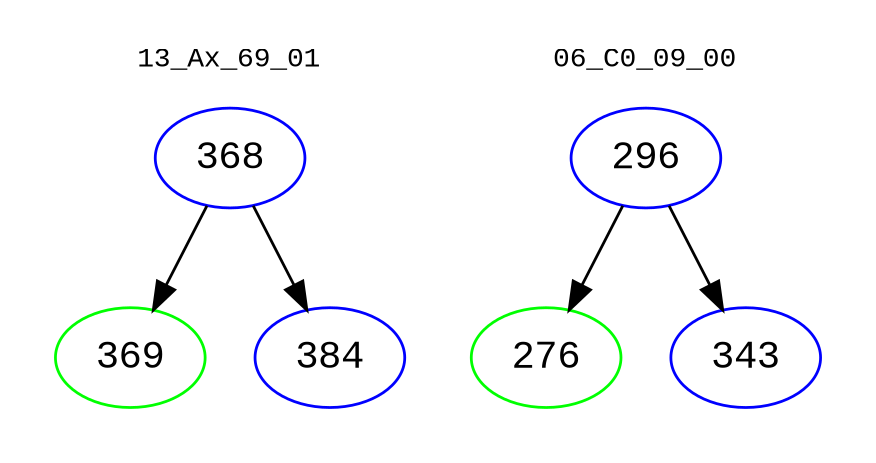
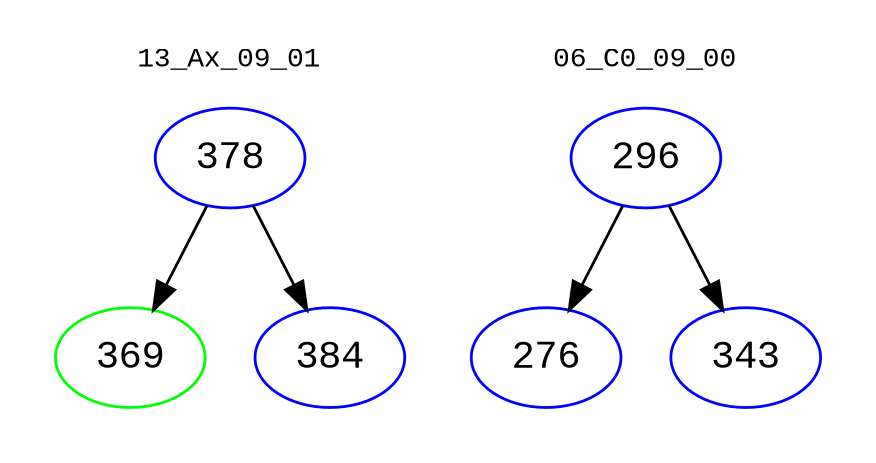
cluster "13_Ax_69_01": label "13_Ax_69_01" -> "13_Ax_09_01"
node "368": label "368" -> "378"
node "276": color green -> blue
